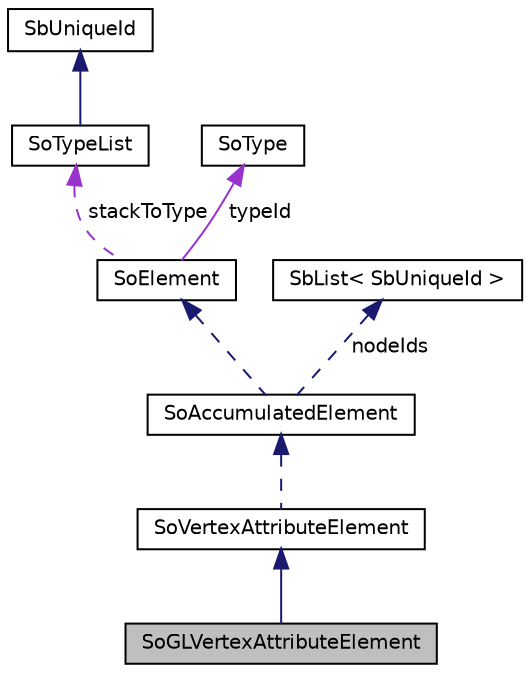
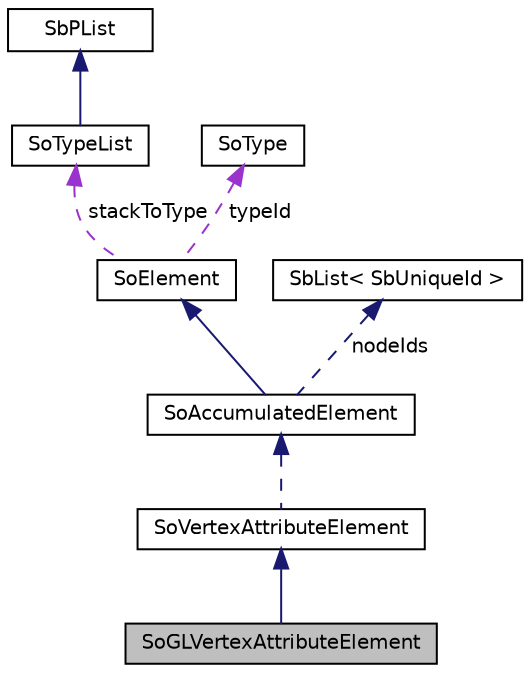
node "SbUniqueId": label "SbUniqueId" -> "SbPList"
edge "SoElement" -> "SoType": style solid -> dashed
edge "SoAccumulatedElement" -> "SoElement": style dashed -> solid
